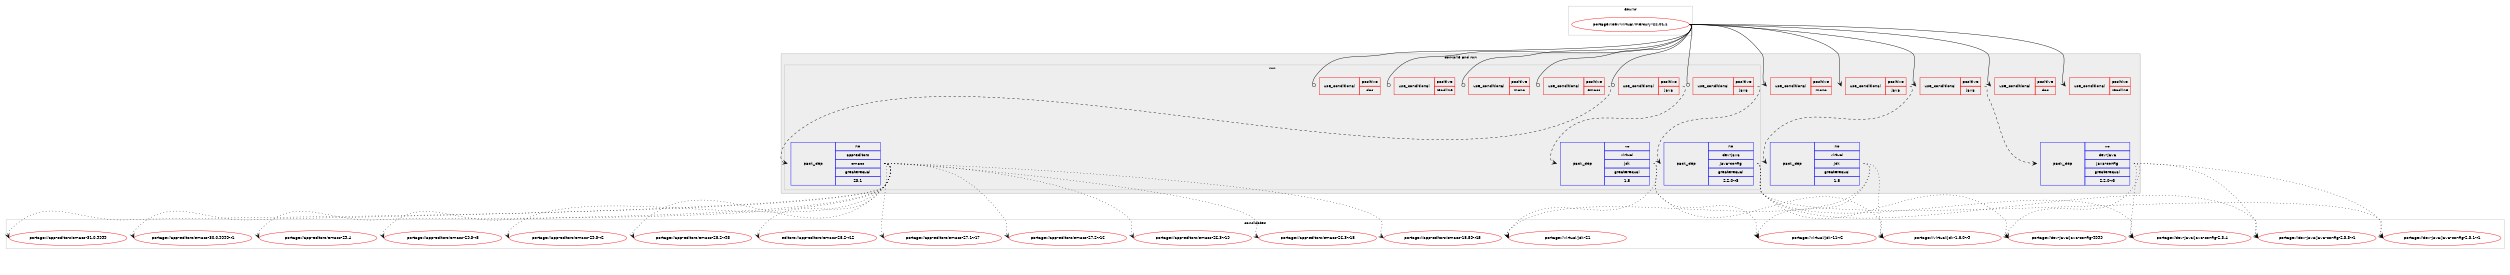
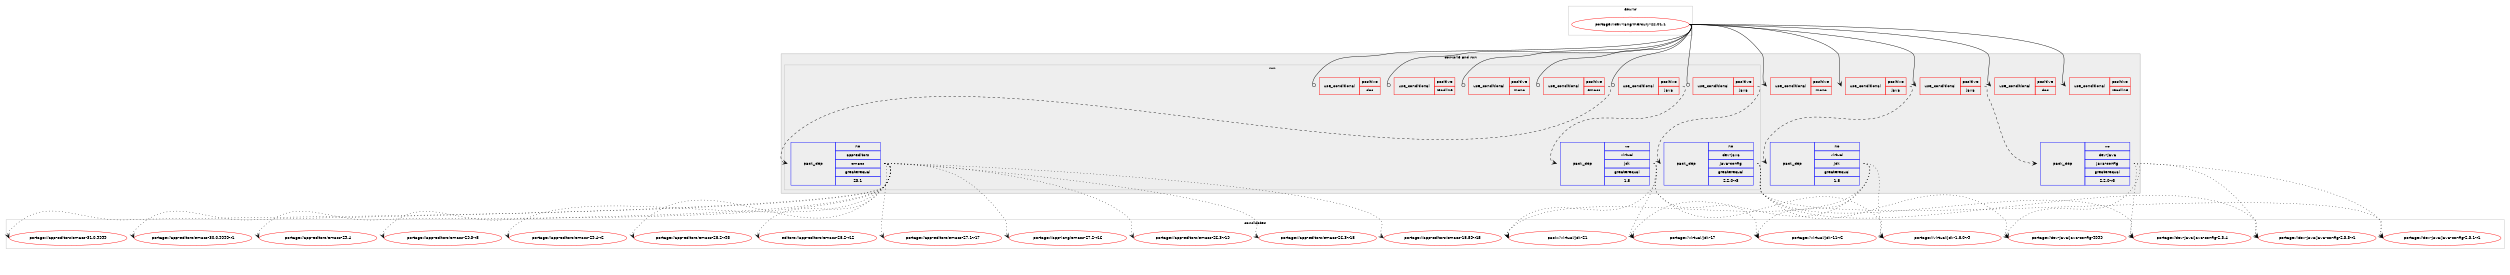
node "portage://dev-virtual/mercury-22.01.1": label "portage://dev-virtual/mercury-22.01.1" -> "portage://dev-lang/mercury-22.01.1"
node "portage://app-editors/emacs-29.3-r2": label "portage://app-editors/emacs-29.3-r2" -> "portage://app-editors/emacs-29.4-r2"
node "portage://app-editors/emacs-27.2-r16": label "portage://app-editors/emacs-27.2-r16" -> "portage://app-lang/emacs-27.2-r16"
node "portage://virtual/jdk-21": label "portage://virtual/jdk-21" -> "pack://virtual/jdk-21"
node "portage://virtual/jdk-17": added
